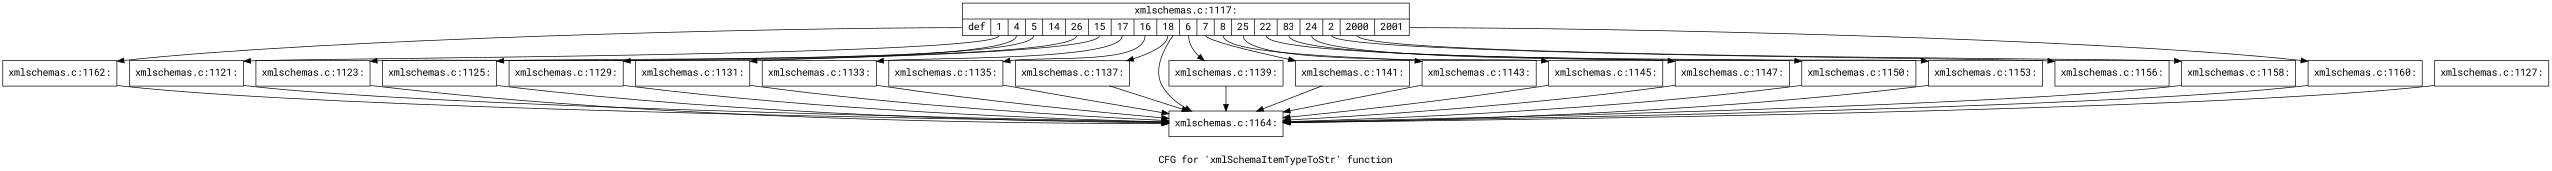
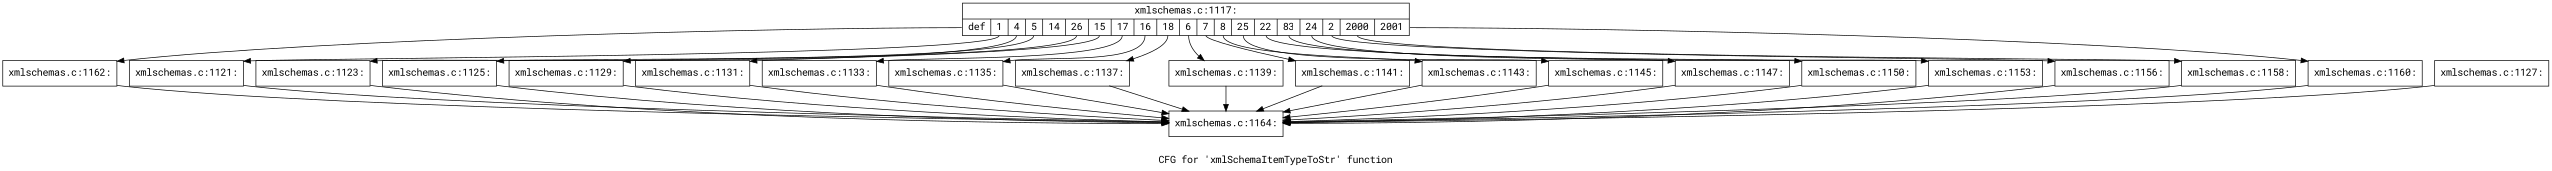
edge "xmlschemas.c:1117:" -> "xmlschemas.c:1164:": now "xmlschemas.c:1156:" -> "xmlschemas.c:1164:"
